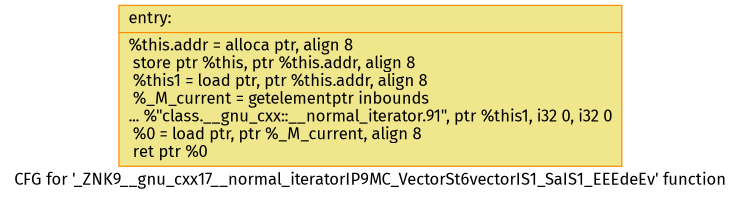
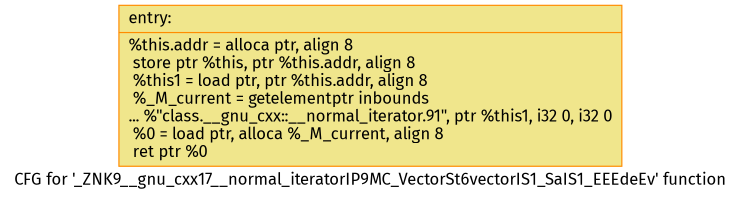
node "entry:": text "%0 = load ptr, ptr %_M_current, align 8" -> "%0 = load ptr, alloca %_M_current, align 8"
